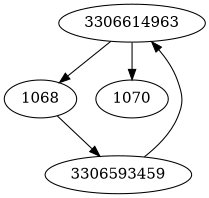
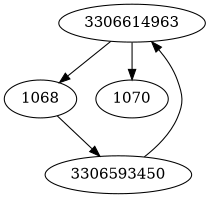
node "3306593459": label "3306593459" -> "3306593450"
